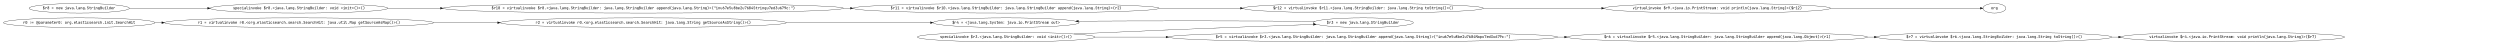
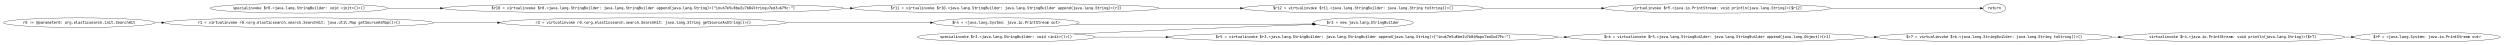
node "$r8 = new java.lang.StringBuilder": removed
node "org": label "org" -> "return"
edge "$r3 = new java.lang.StringBuilder" -> "$r4 = <java.lang.System: java.io.PrintStream out>": reversed
node "$r9 = <java.lang.System: java.io.PrintStream out>": added
